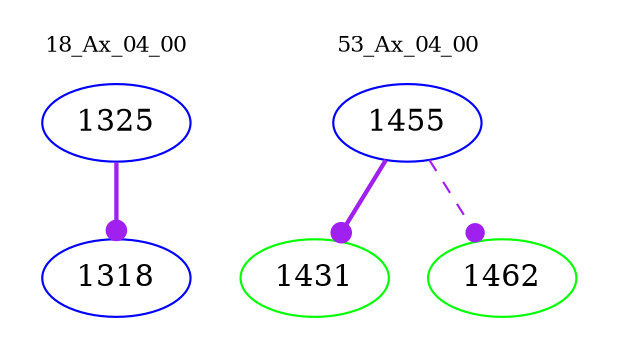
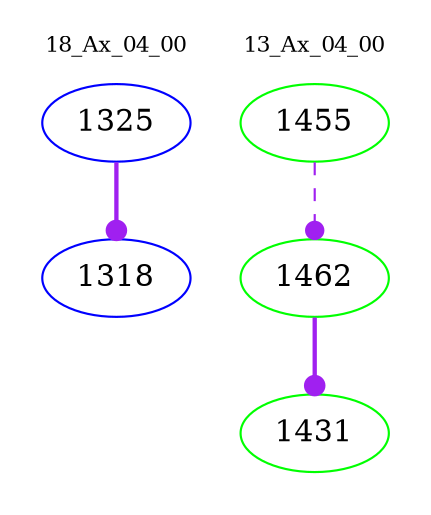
cluster "53_Ax_04_00": label "53_Ax_04_00" -> "13_Ax_04_00"
node "1455": color blue -> green
edge "1455" -> "1431": now "1462" -> "1431"
